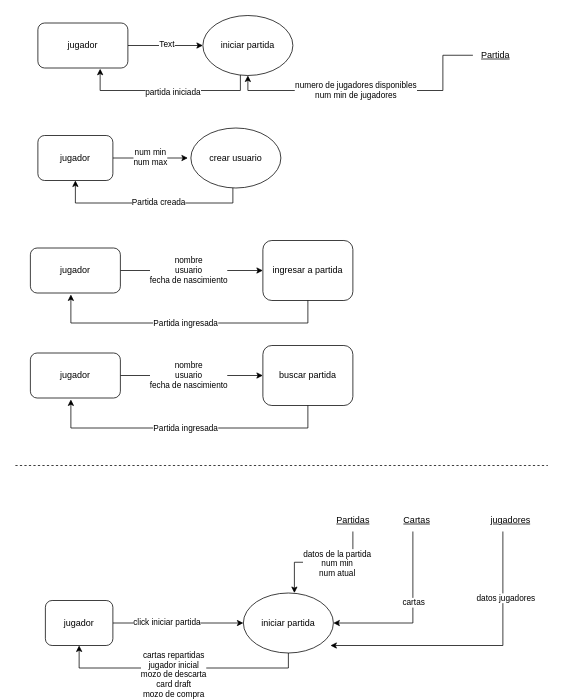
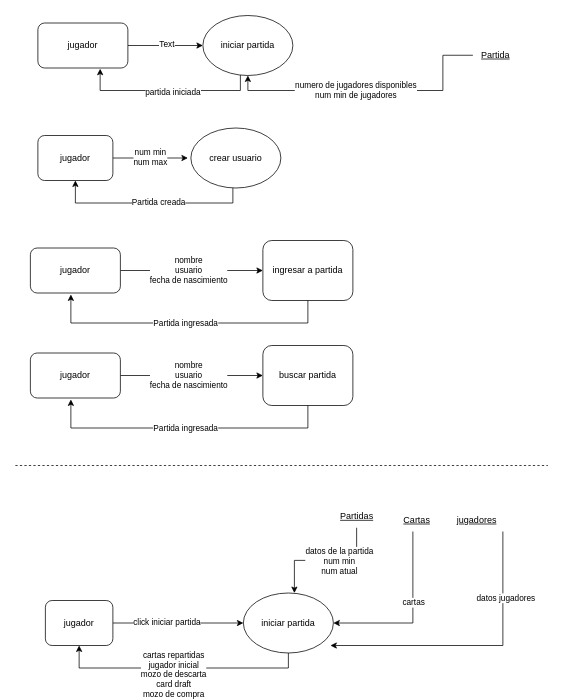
node "Partidas": moved (353, 520) -> (357, 516)
node "jugadores": moved (510, 520) -> (477, 520)
